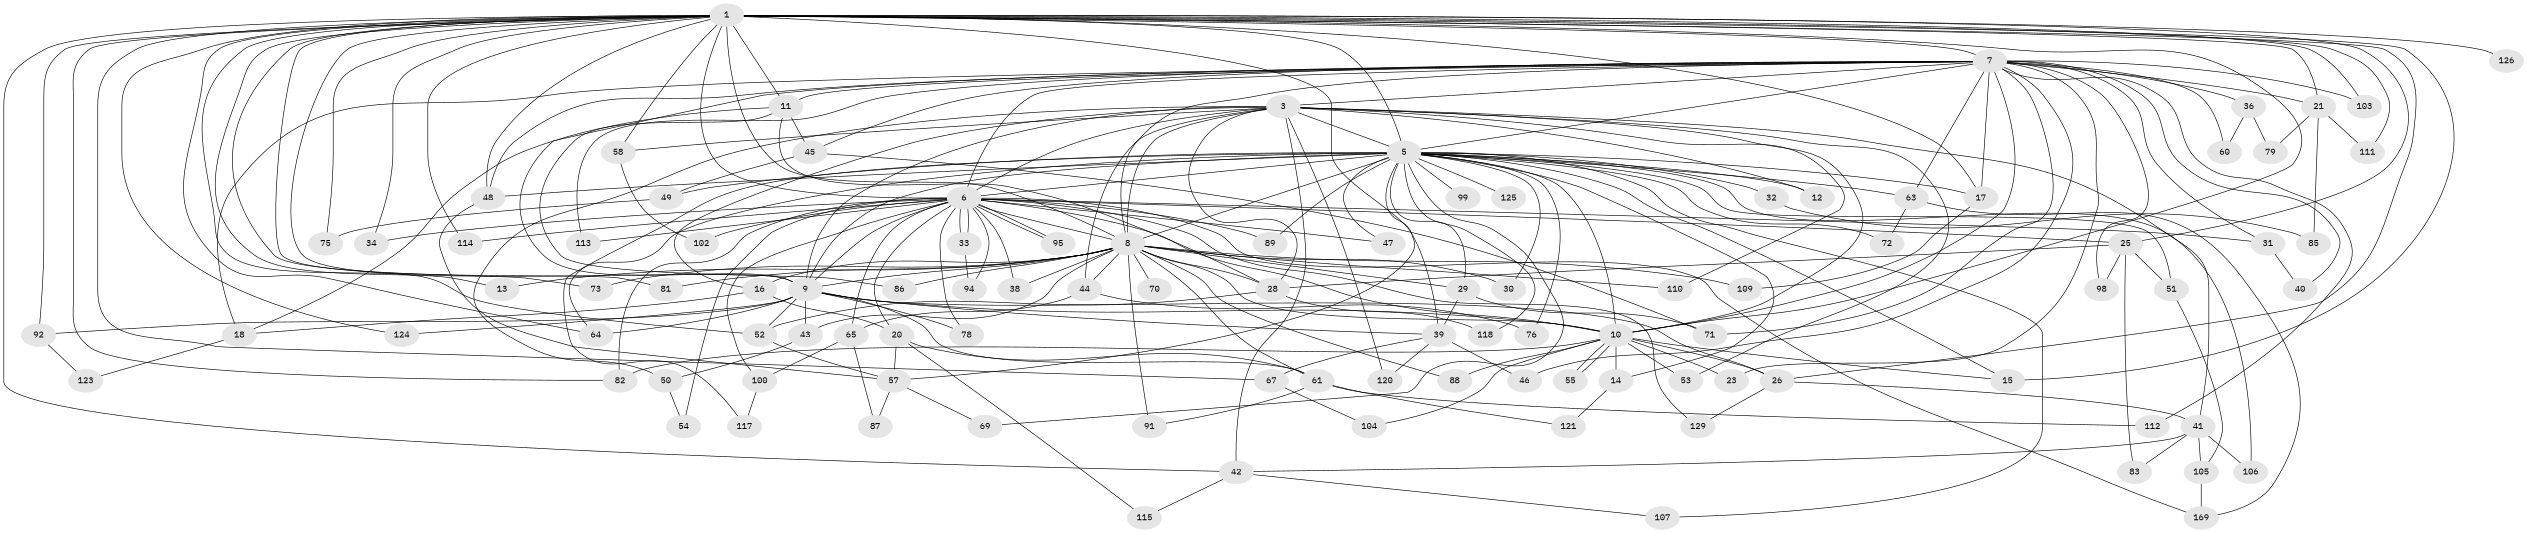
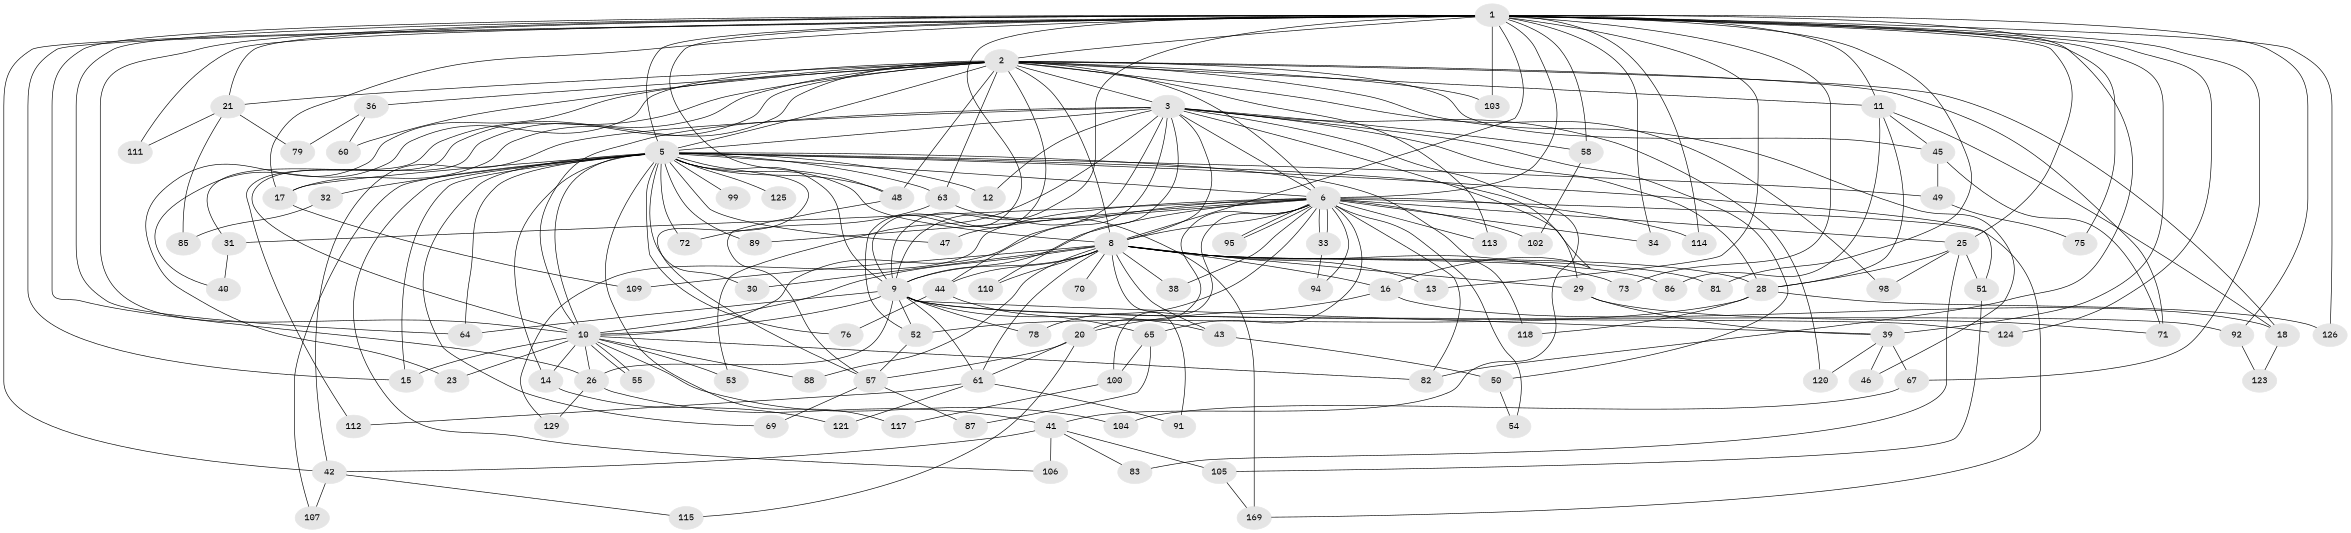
node "7": label "7" -> "2"
edge "28" -- "126": added
